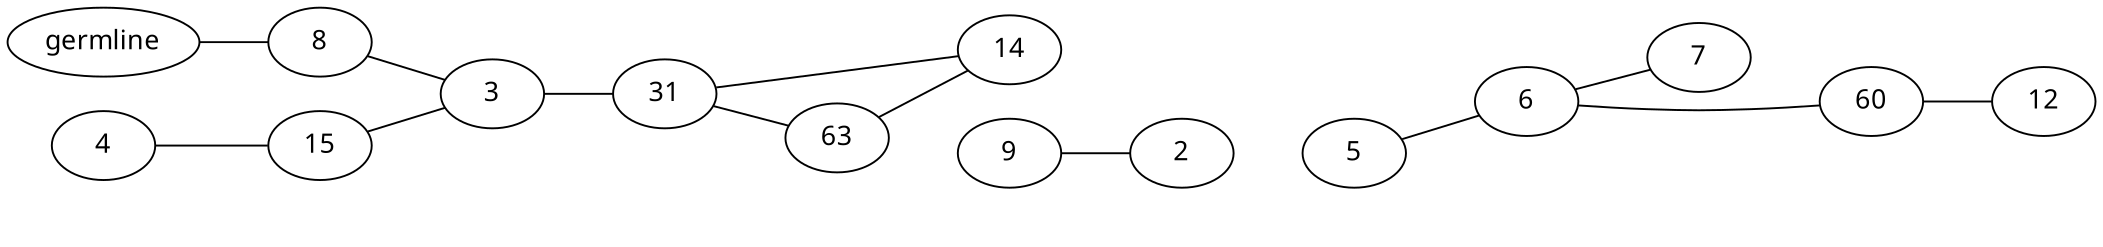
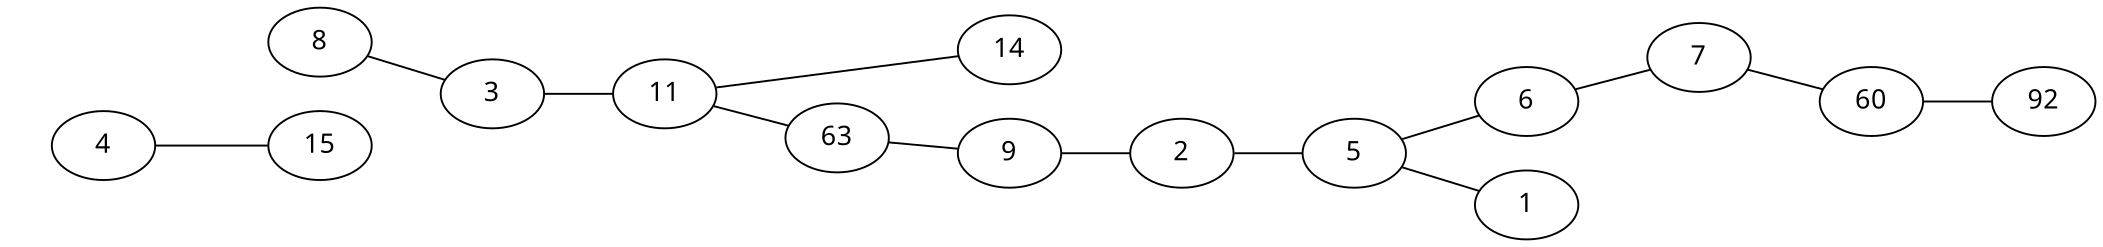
node "germline": removed
node "31": label "31" -> "11"
edge "14" -- "63": now "9" -- "63"
node "12": label "12" -> "92"
edge "6" -- "60": now "7" -- "60"
edge "3" -- "15": removed
edge "2" -- "5": added
node "1": added
